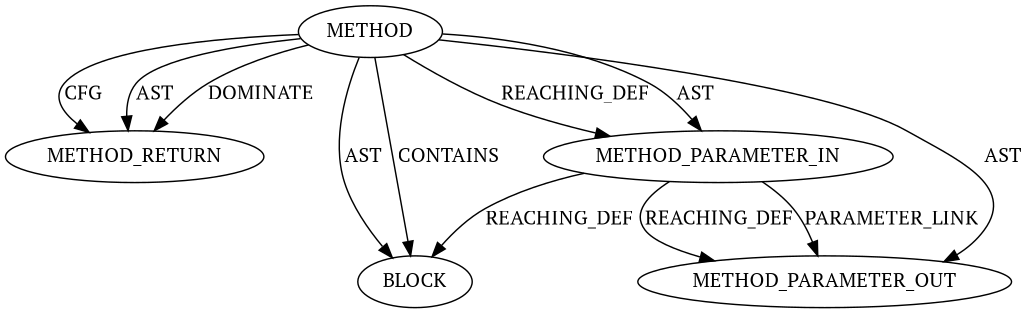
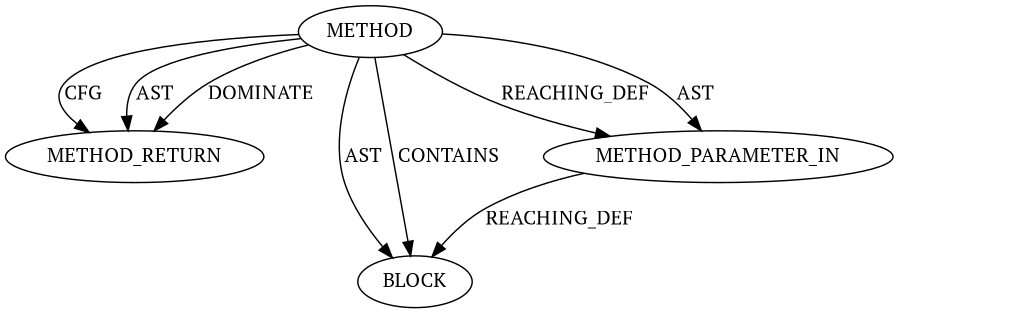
node "METHOD_PARAMETER_OUT": removed
